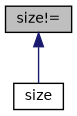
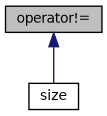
node "size!=": label "size!=" -> "operator!="
